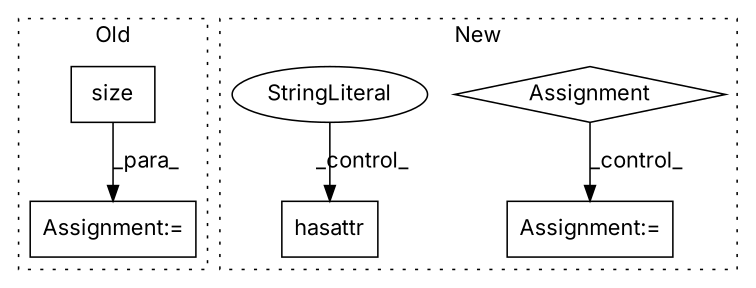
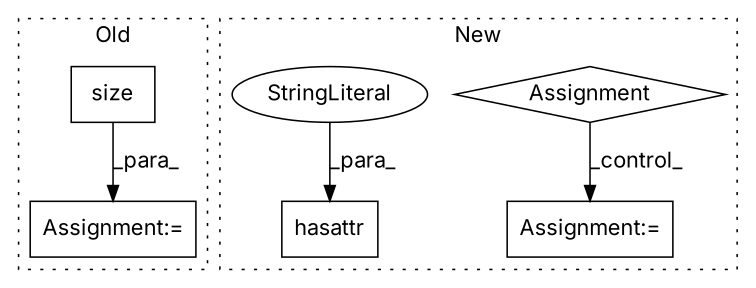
edge "StringLiteral" -> "hasattr": label "_control_" -> "_para_"
